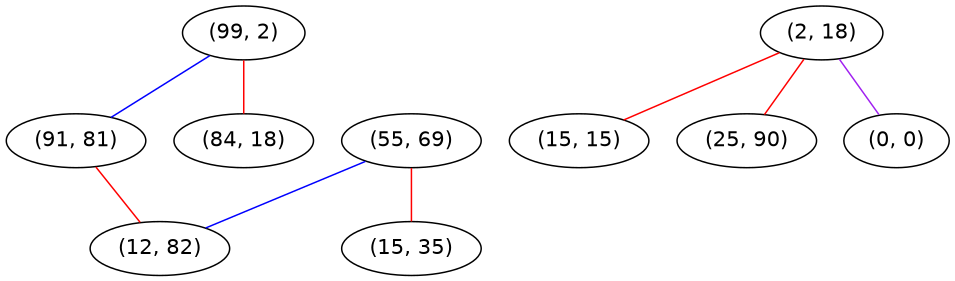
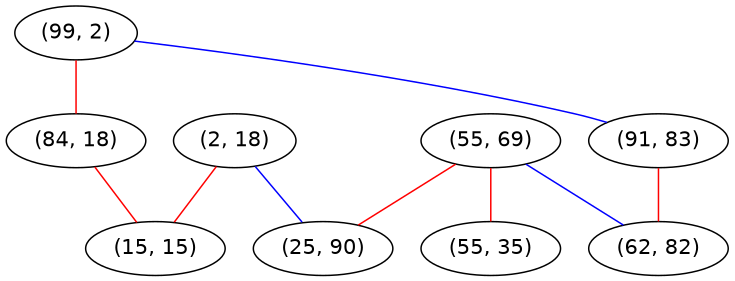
edge "(2, 18)" -- "(25, 90)": color red -> blue
node "(91, 81)": label "(91, 81)" -> "(91, 83)"
node "(0, 0)": removed
edge "(84, 18)" -- "(15, 15)": added
edge "(55, 69)" -- "(25, 90)": added
node "(12, 82)": label "(12, 82)" -> "(62, 82)"
node "(15, 35)": label "(15, 35)" -> "(55, 35)"
